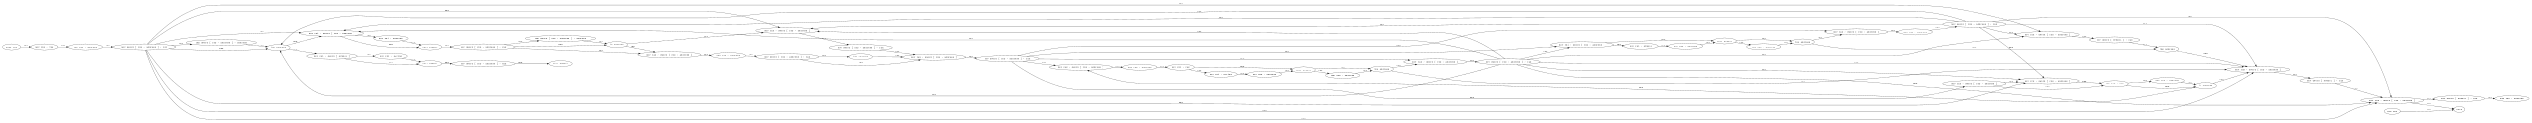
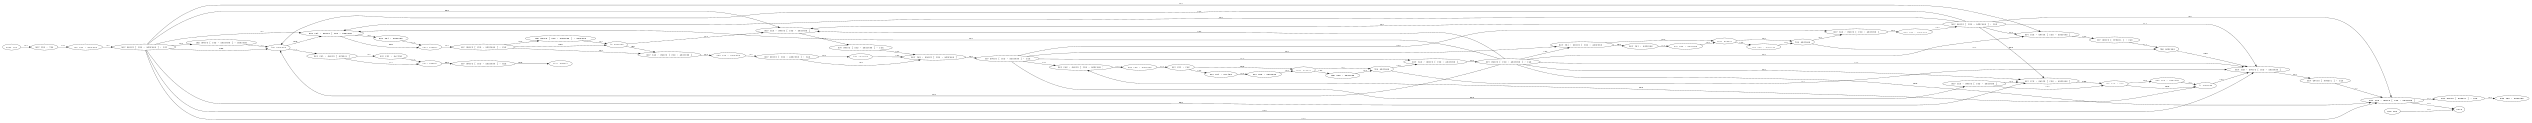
node "mov rsi , symbol": label "mov rsi , symbol" -> "mov rsi , address"
